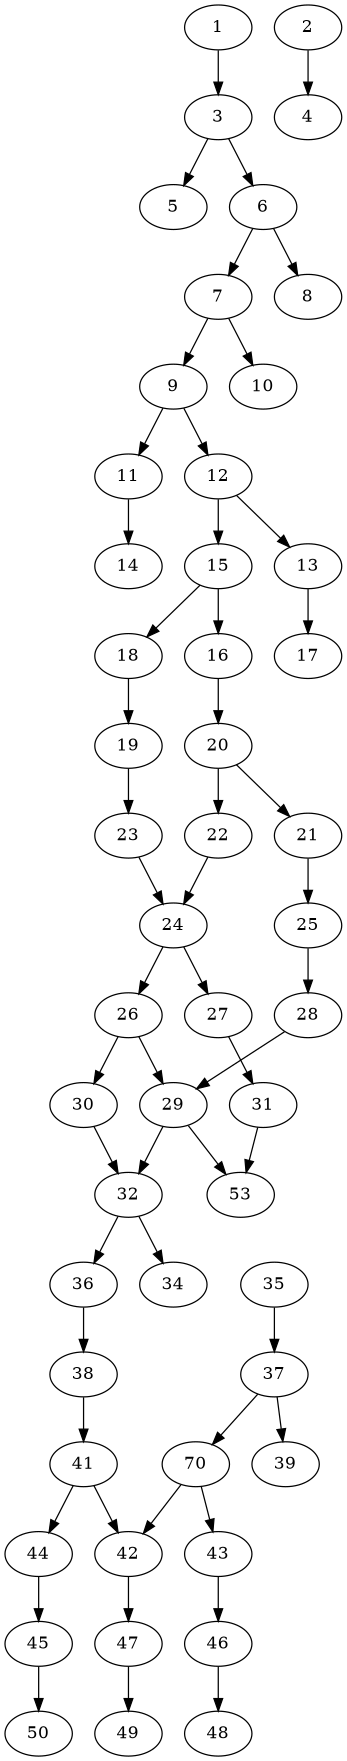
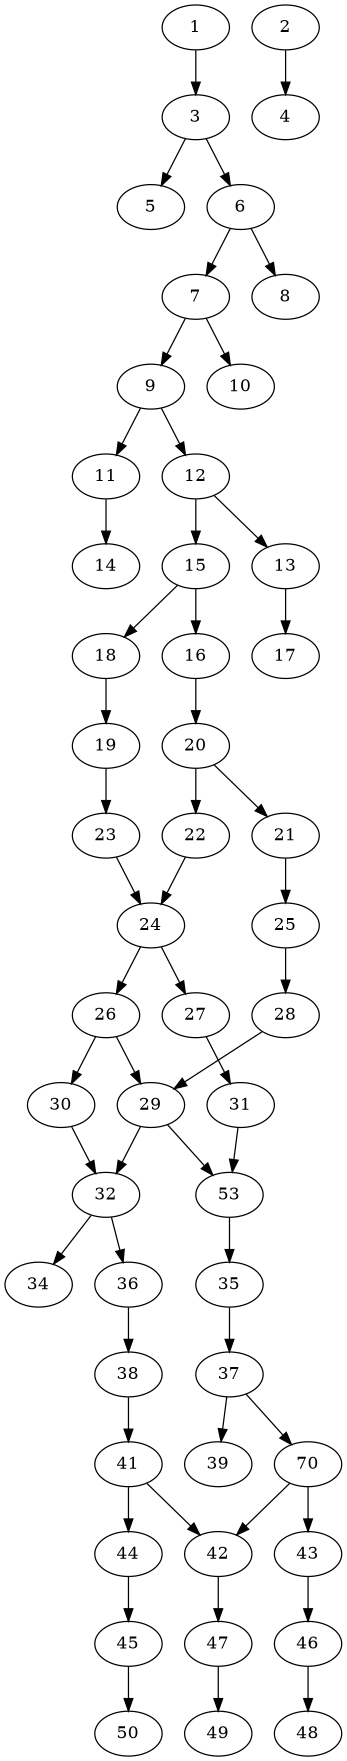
edge "53" -> "35": added
